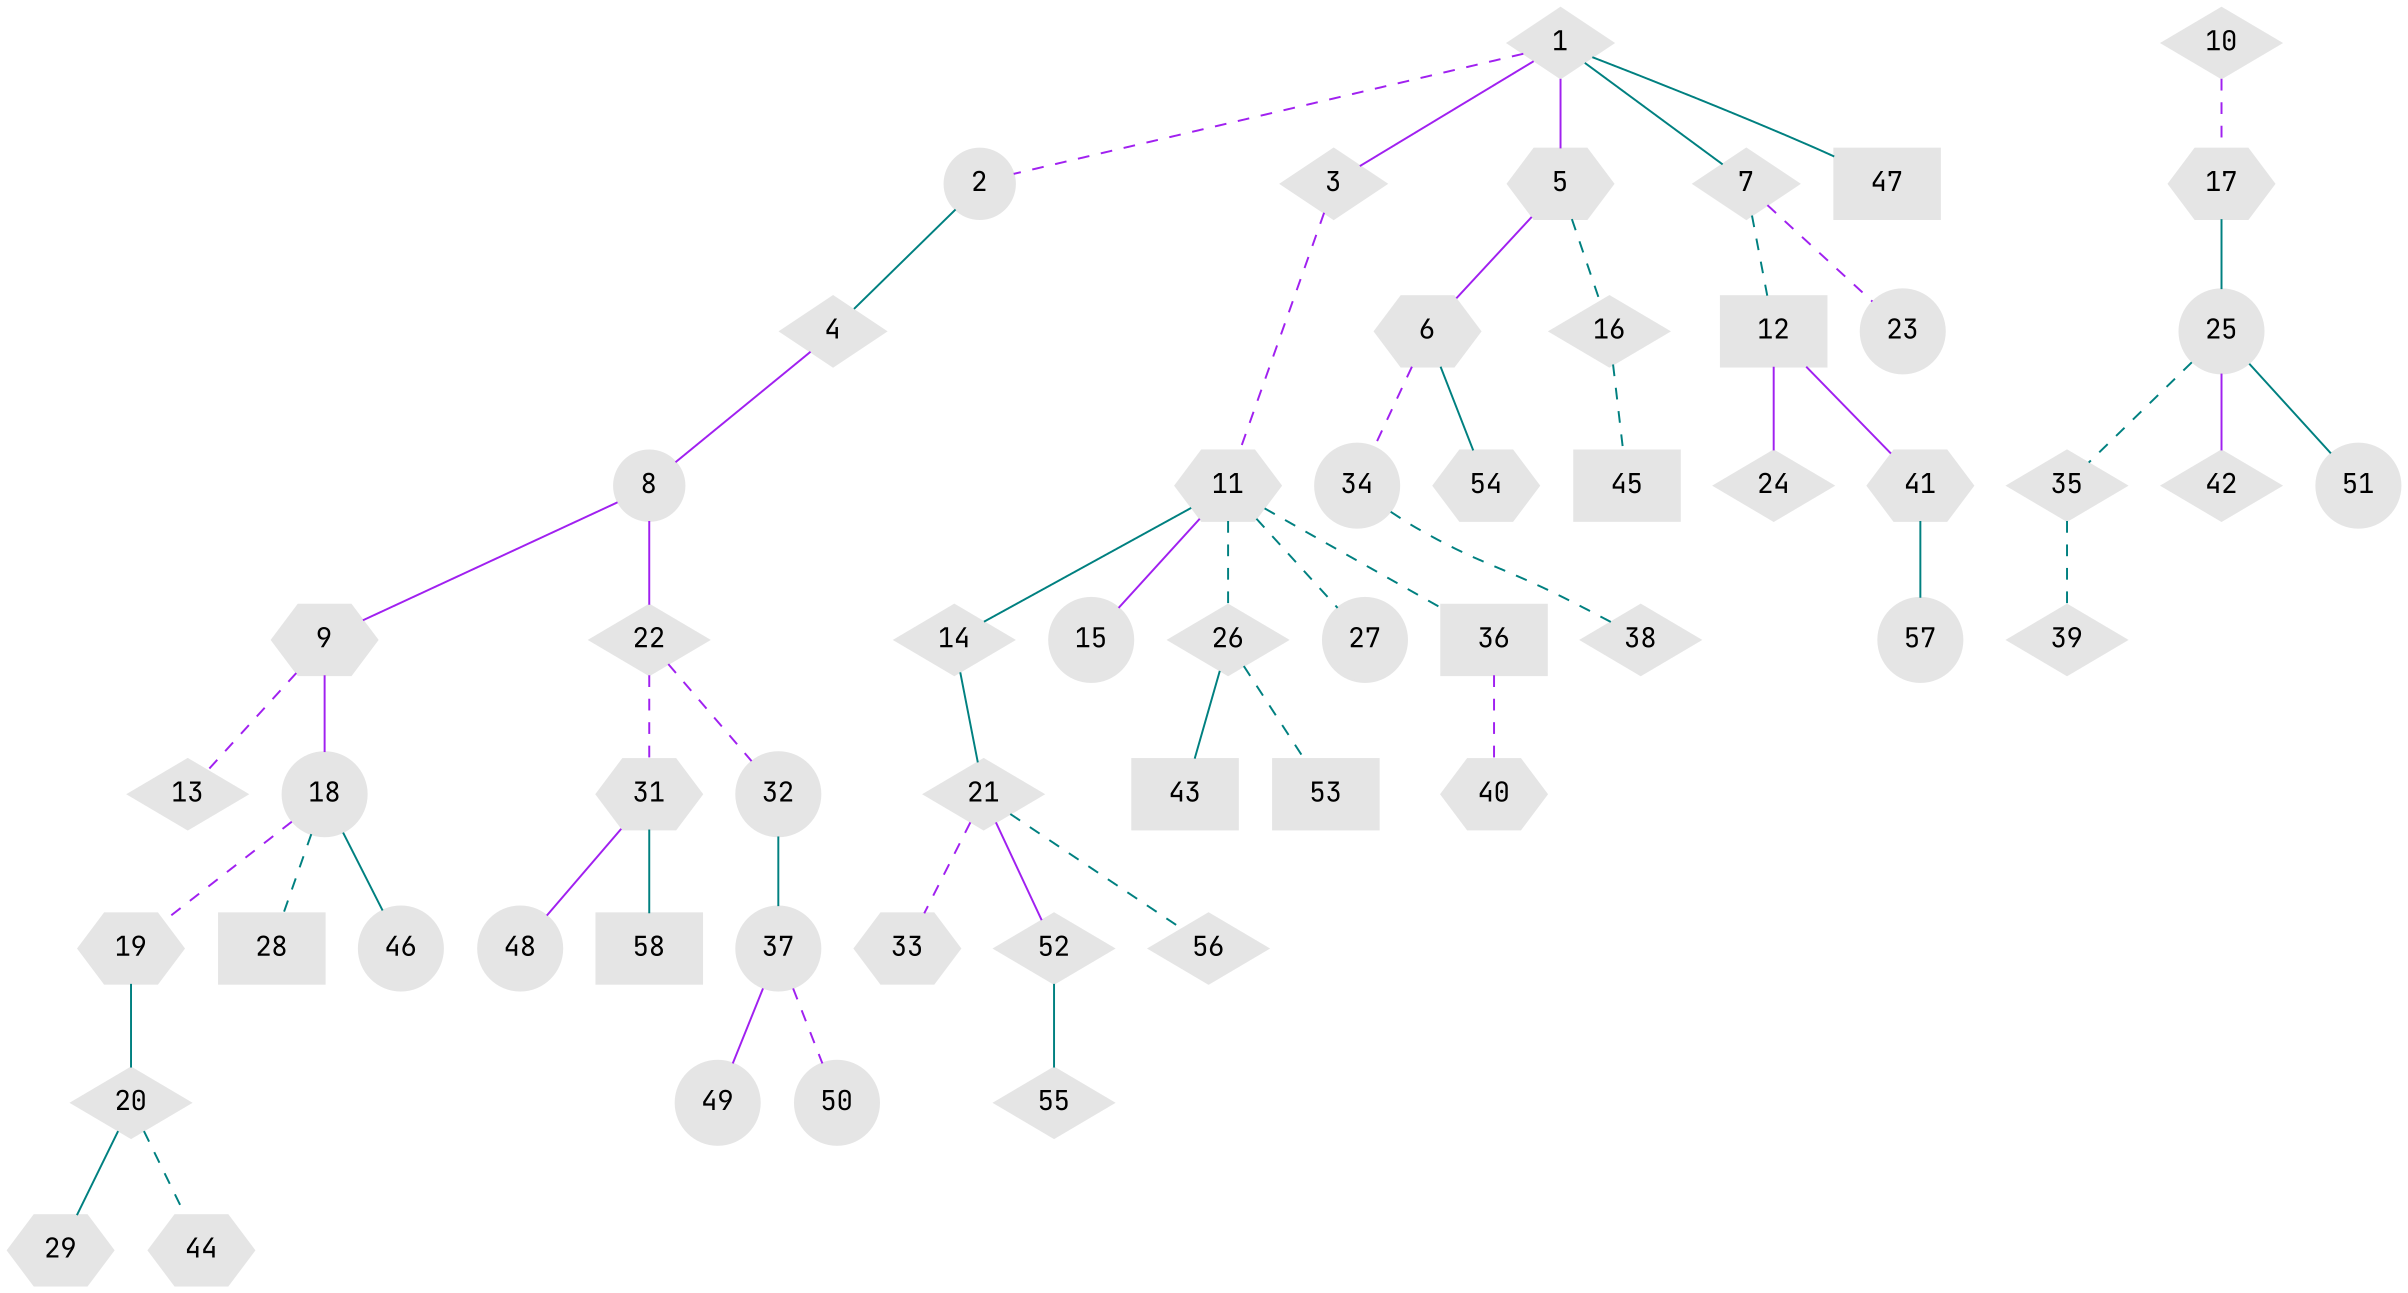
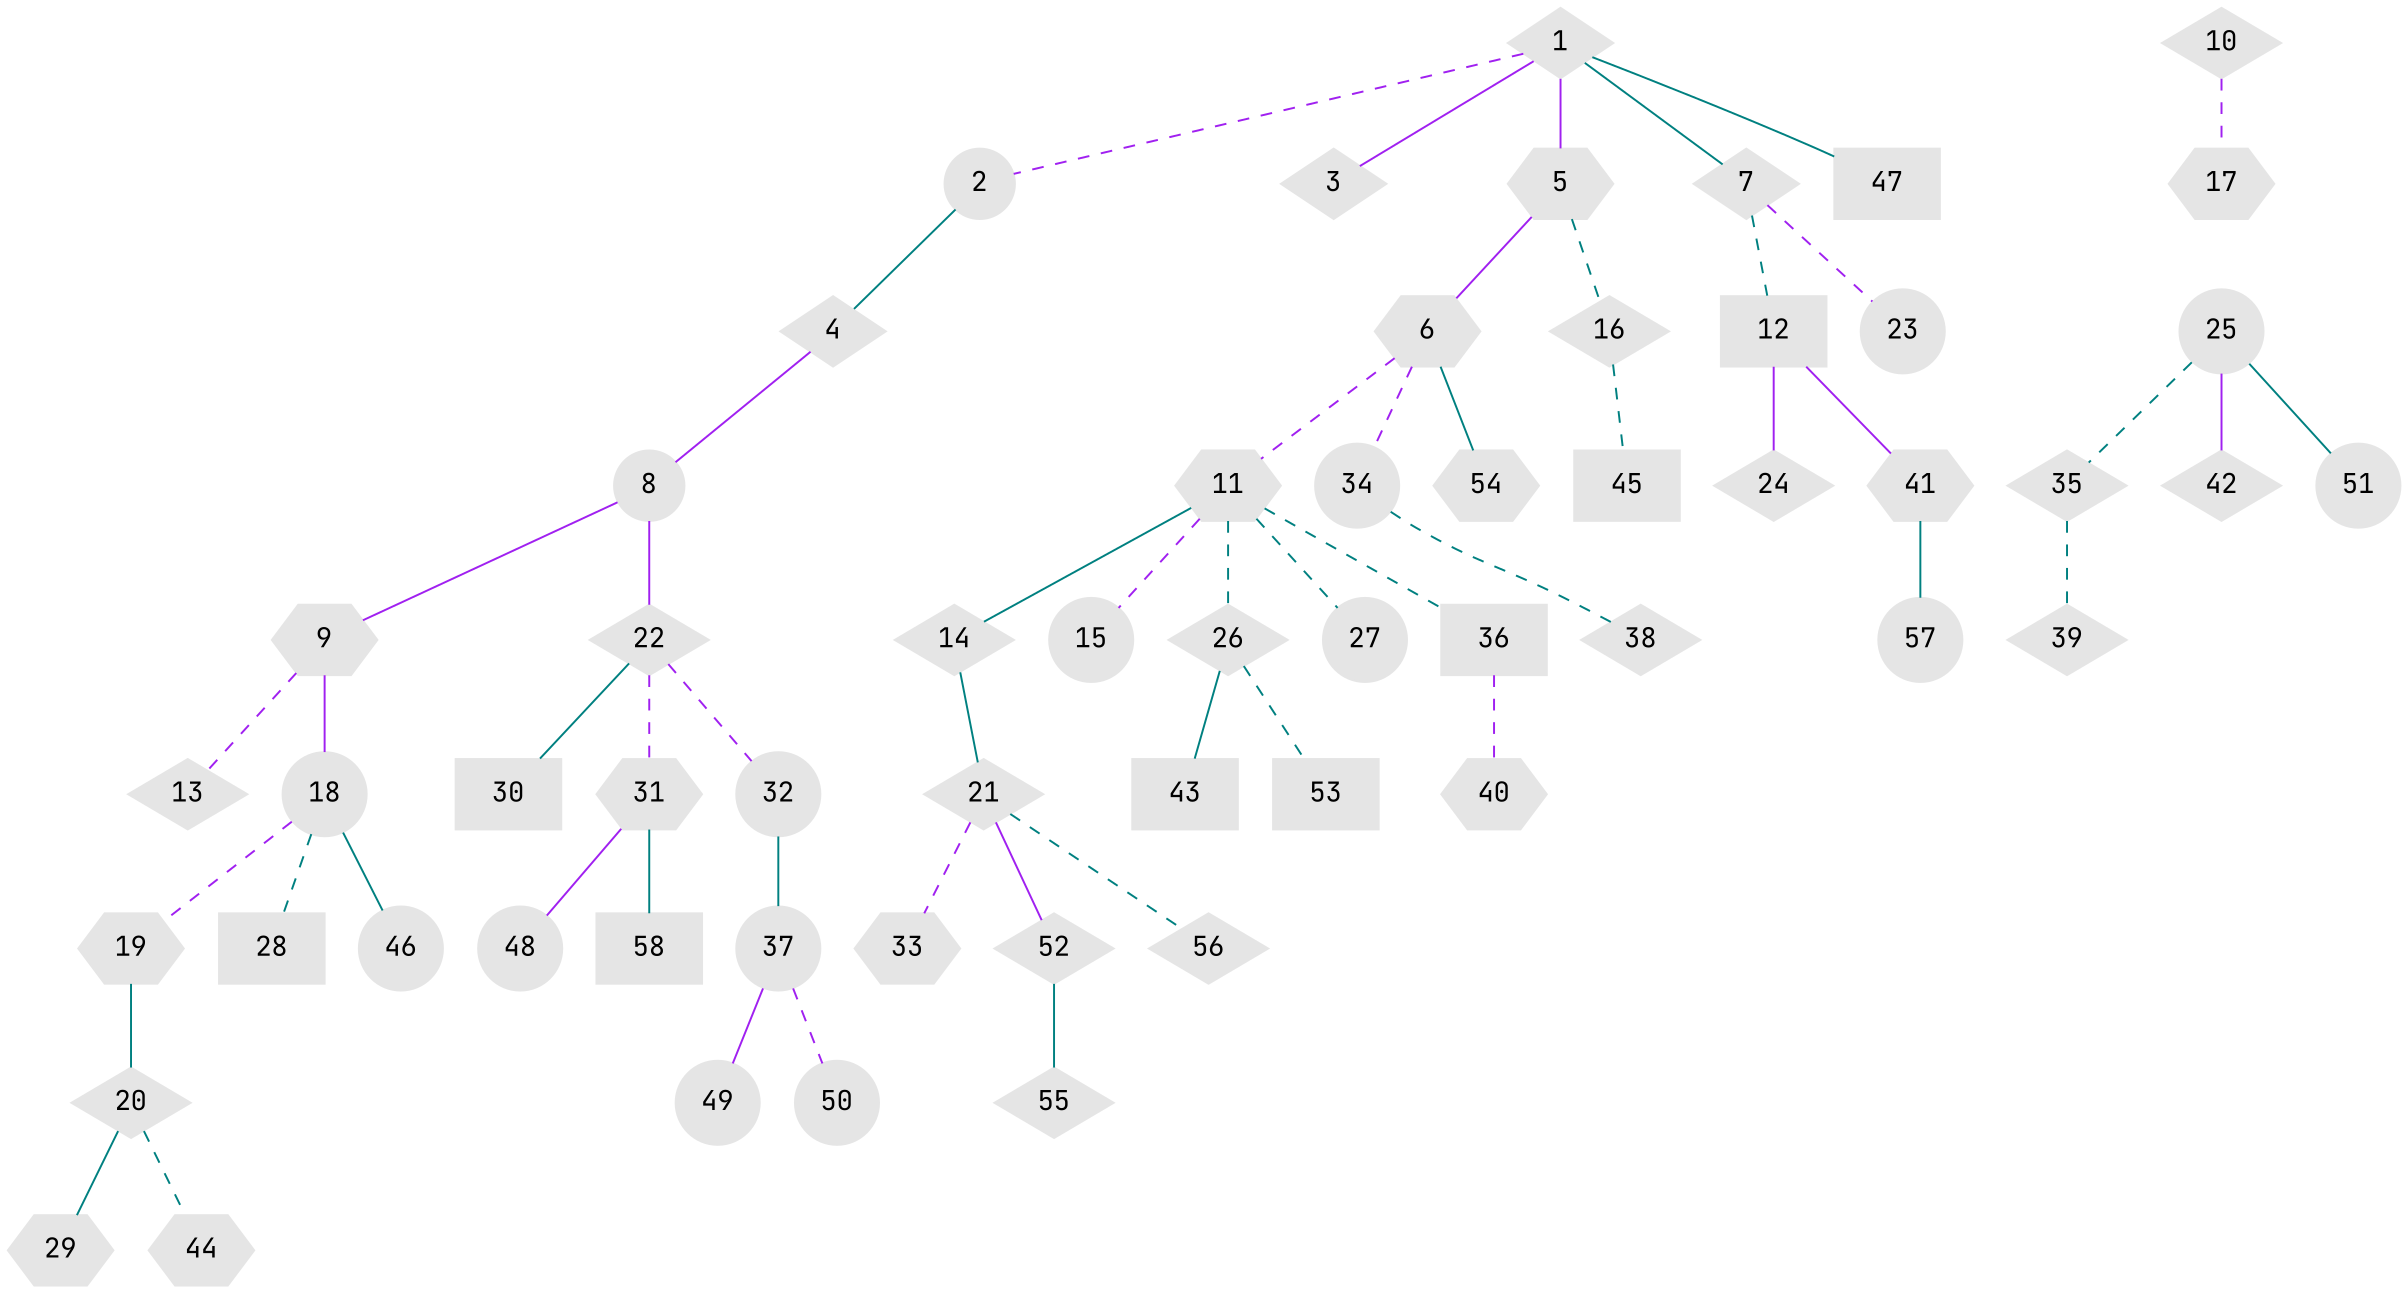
edge "17" -- "25": removed
edge "3" -- "11": now "6" -- "11"
edge "11" -- "15": style solid -> dashed
node "30": added
